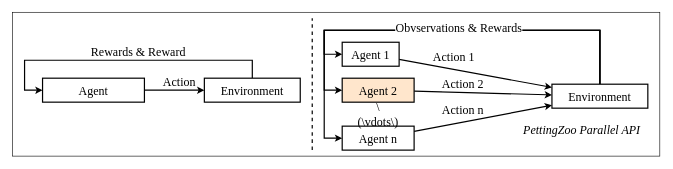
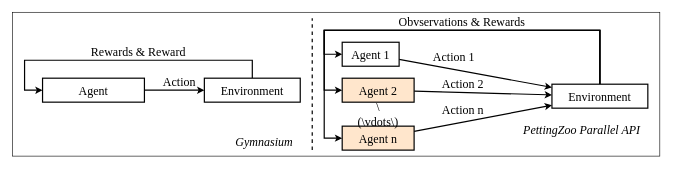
node "Obvservations & Rewards": moved (459, 27) -> (462, 21)
node "Agent n": fillcolor #ffffff -> #ffe6cc
node "Gymnasium": added
